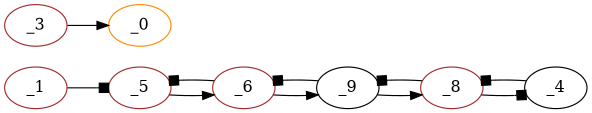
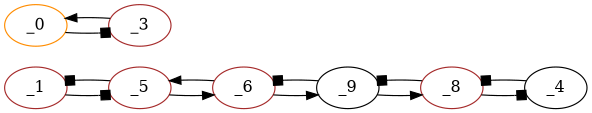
edge "_0" -> "_3": added
edge "_5" -> "_1": added
edge "_6" -> "_5": arrowhead box -> normal
